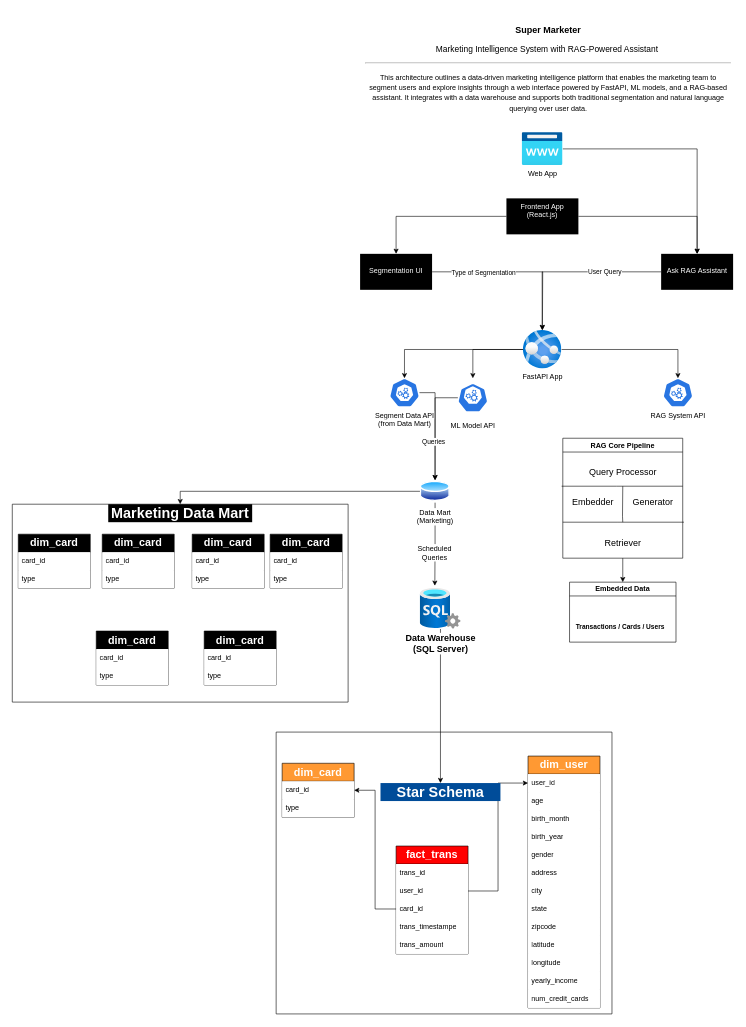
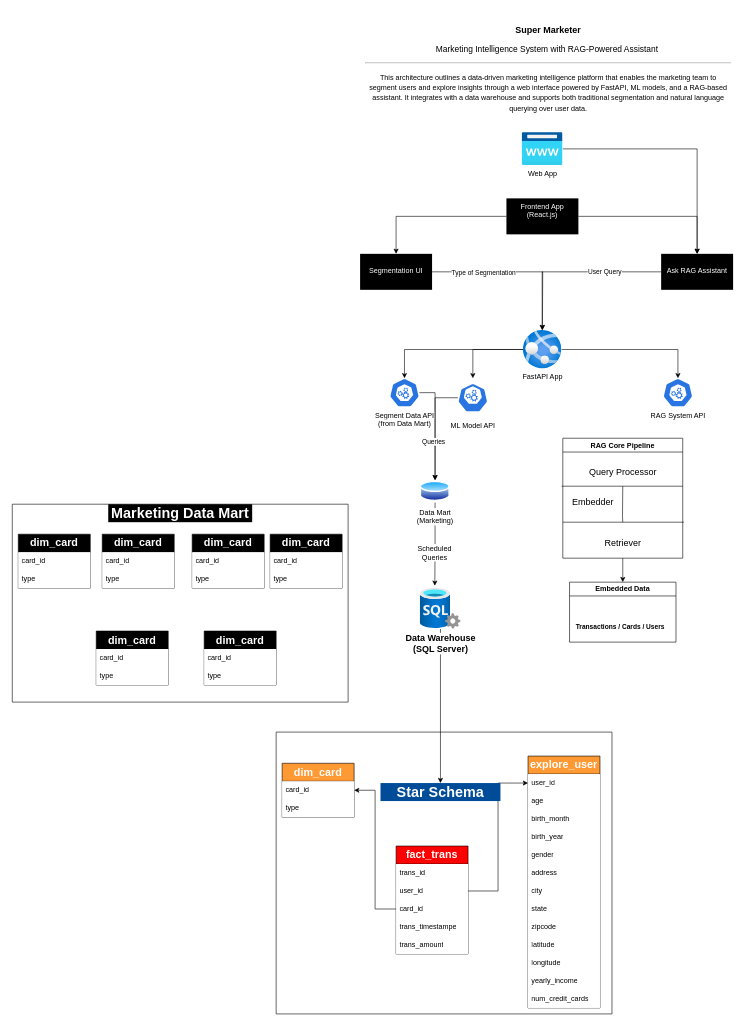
edge "Data Mart (Marketing)" -> "Marketing Data Mart": removed
node "Generator": removed
node "dim_user": label "dim_user" -> "explore_user"
